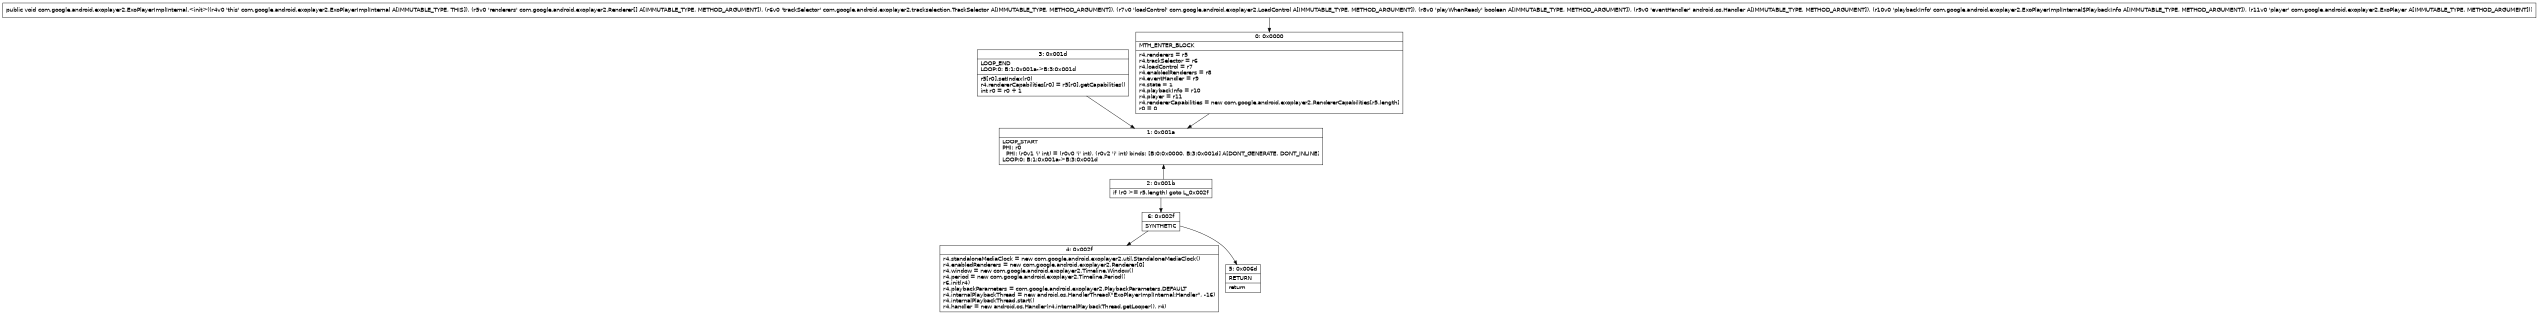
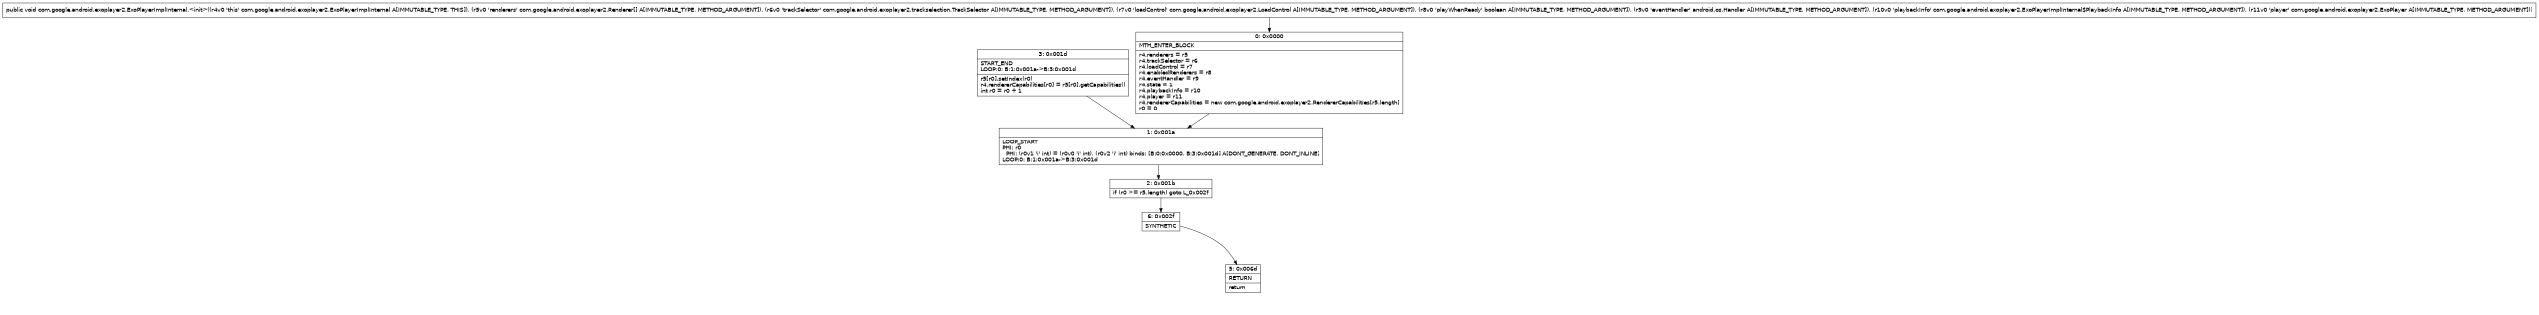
node "3: 0x001d": text "LOOP_END" -> "START_END"
edge "2: 0x001b" -> "1: 0x001a": reversed
node "4: 0x002f": removed
